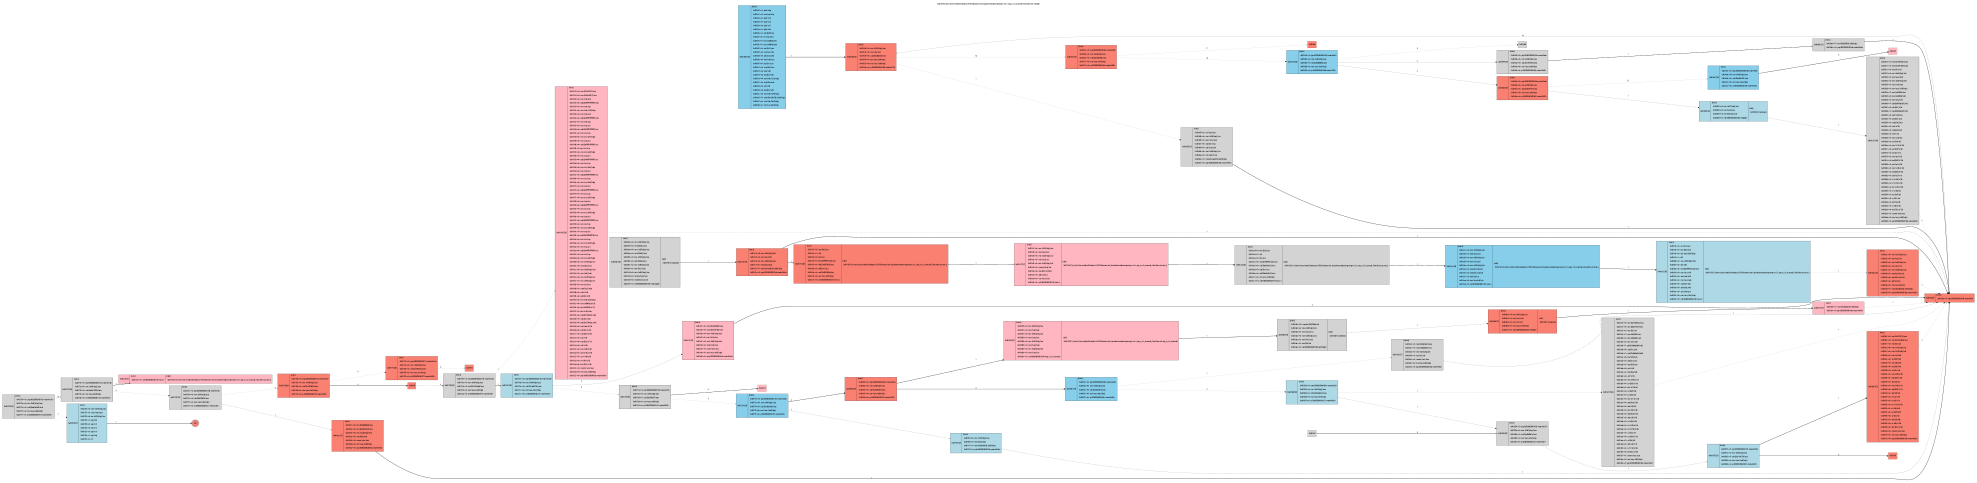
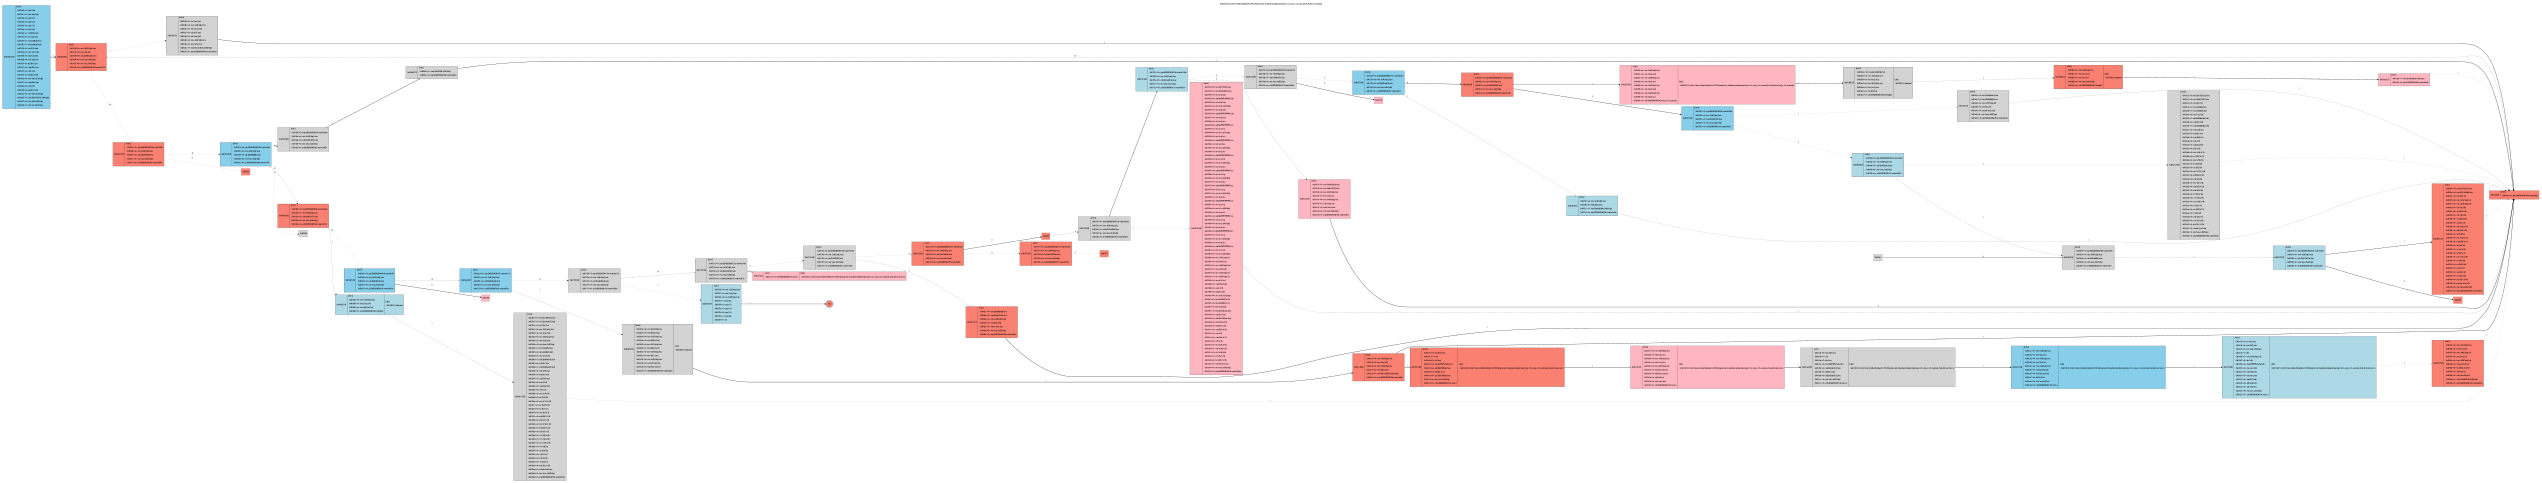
node "0x4016ed [28]": added
